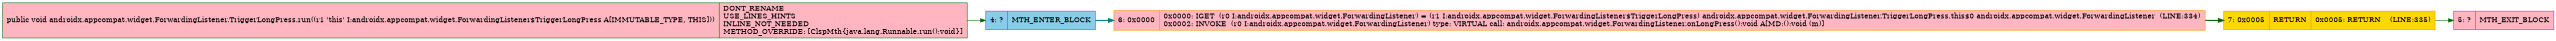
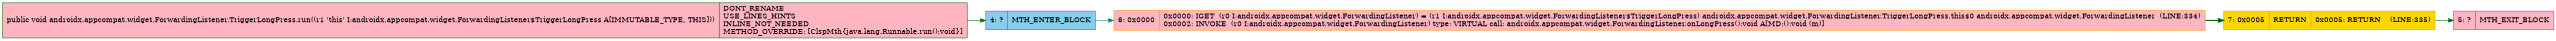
edge "4: ?" -> "6: 0x0000": style bold -> solid
